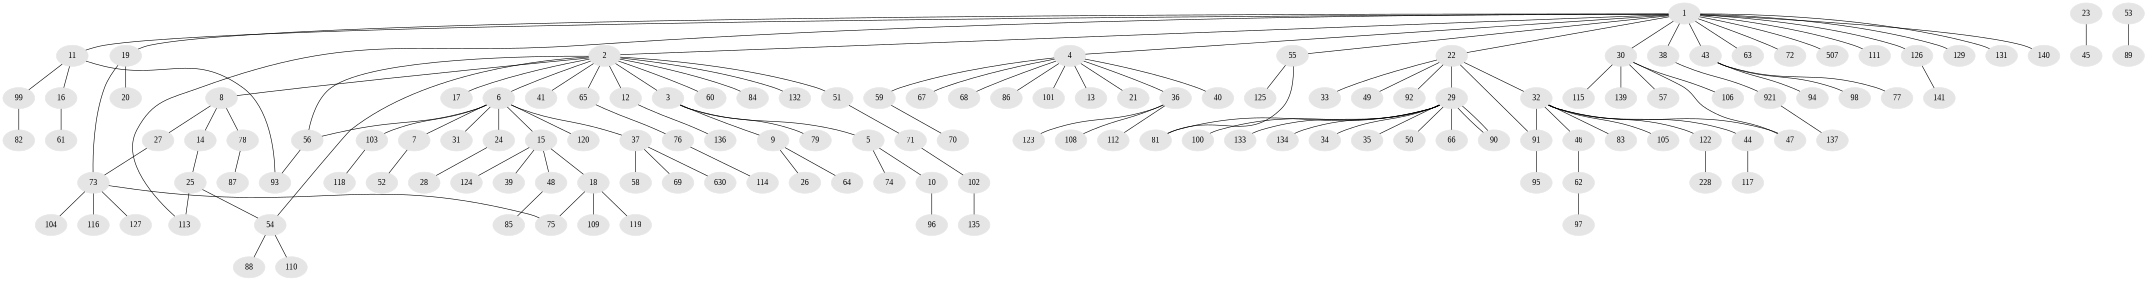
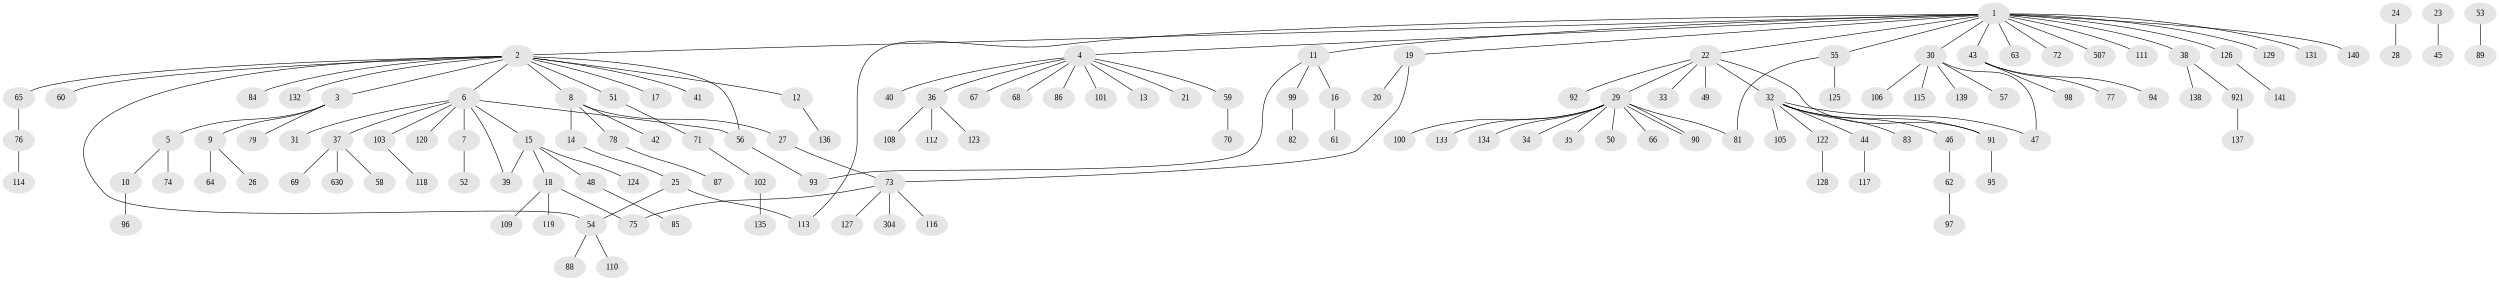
node "138": added
edge "6" -- "24": now "6" -- "39"
node "42": added
node "228": label "228" -> "128"
node "104": label "104" -> "304"
